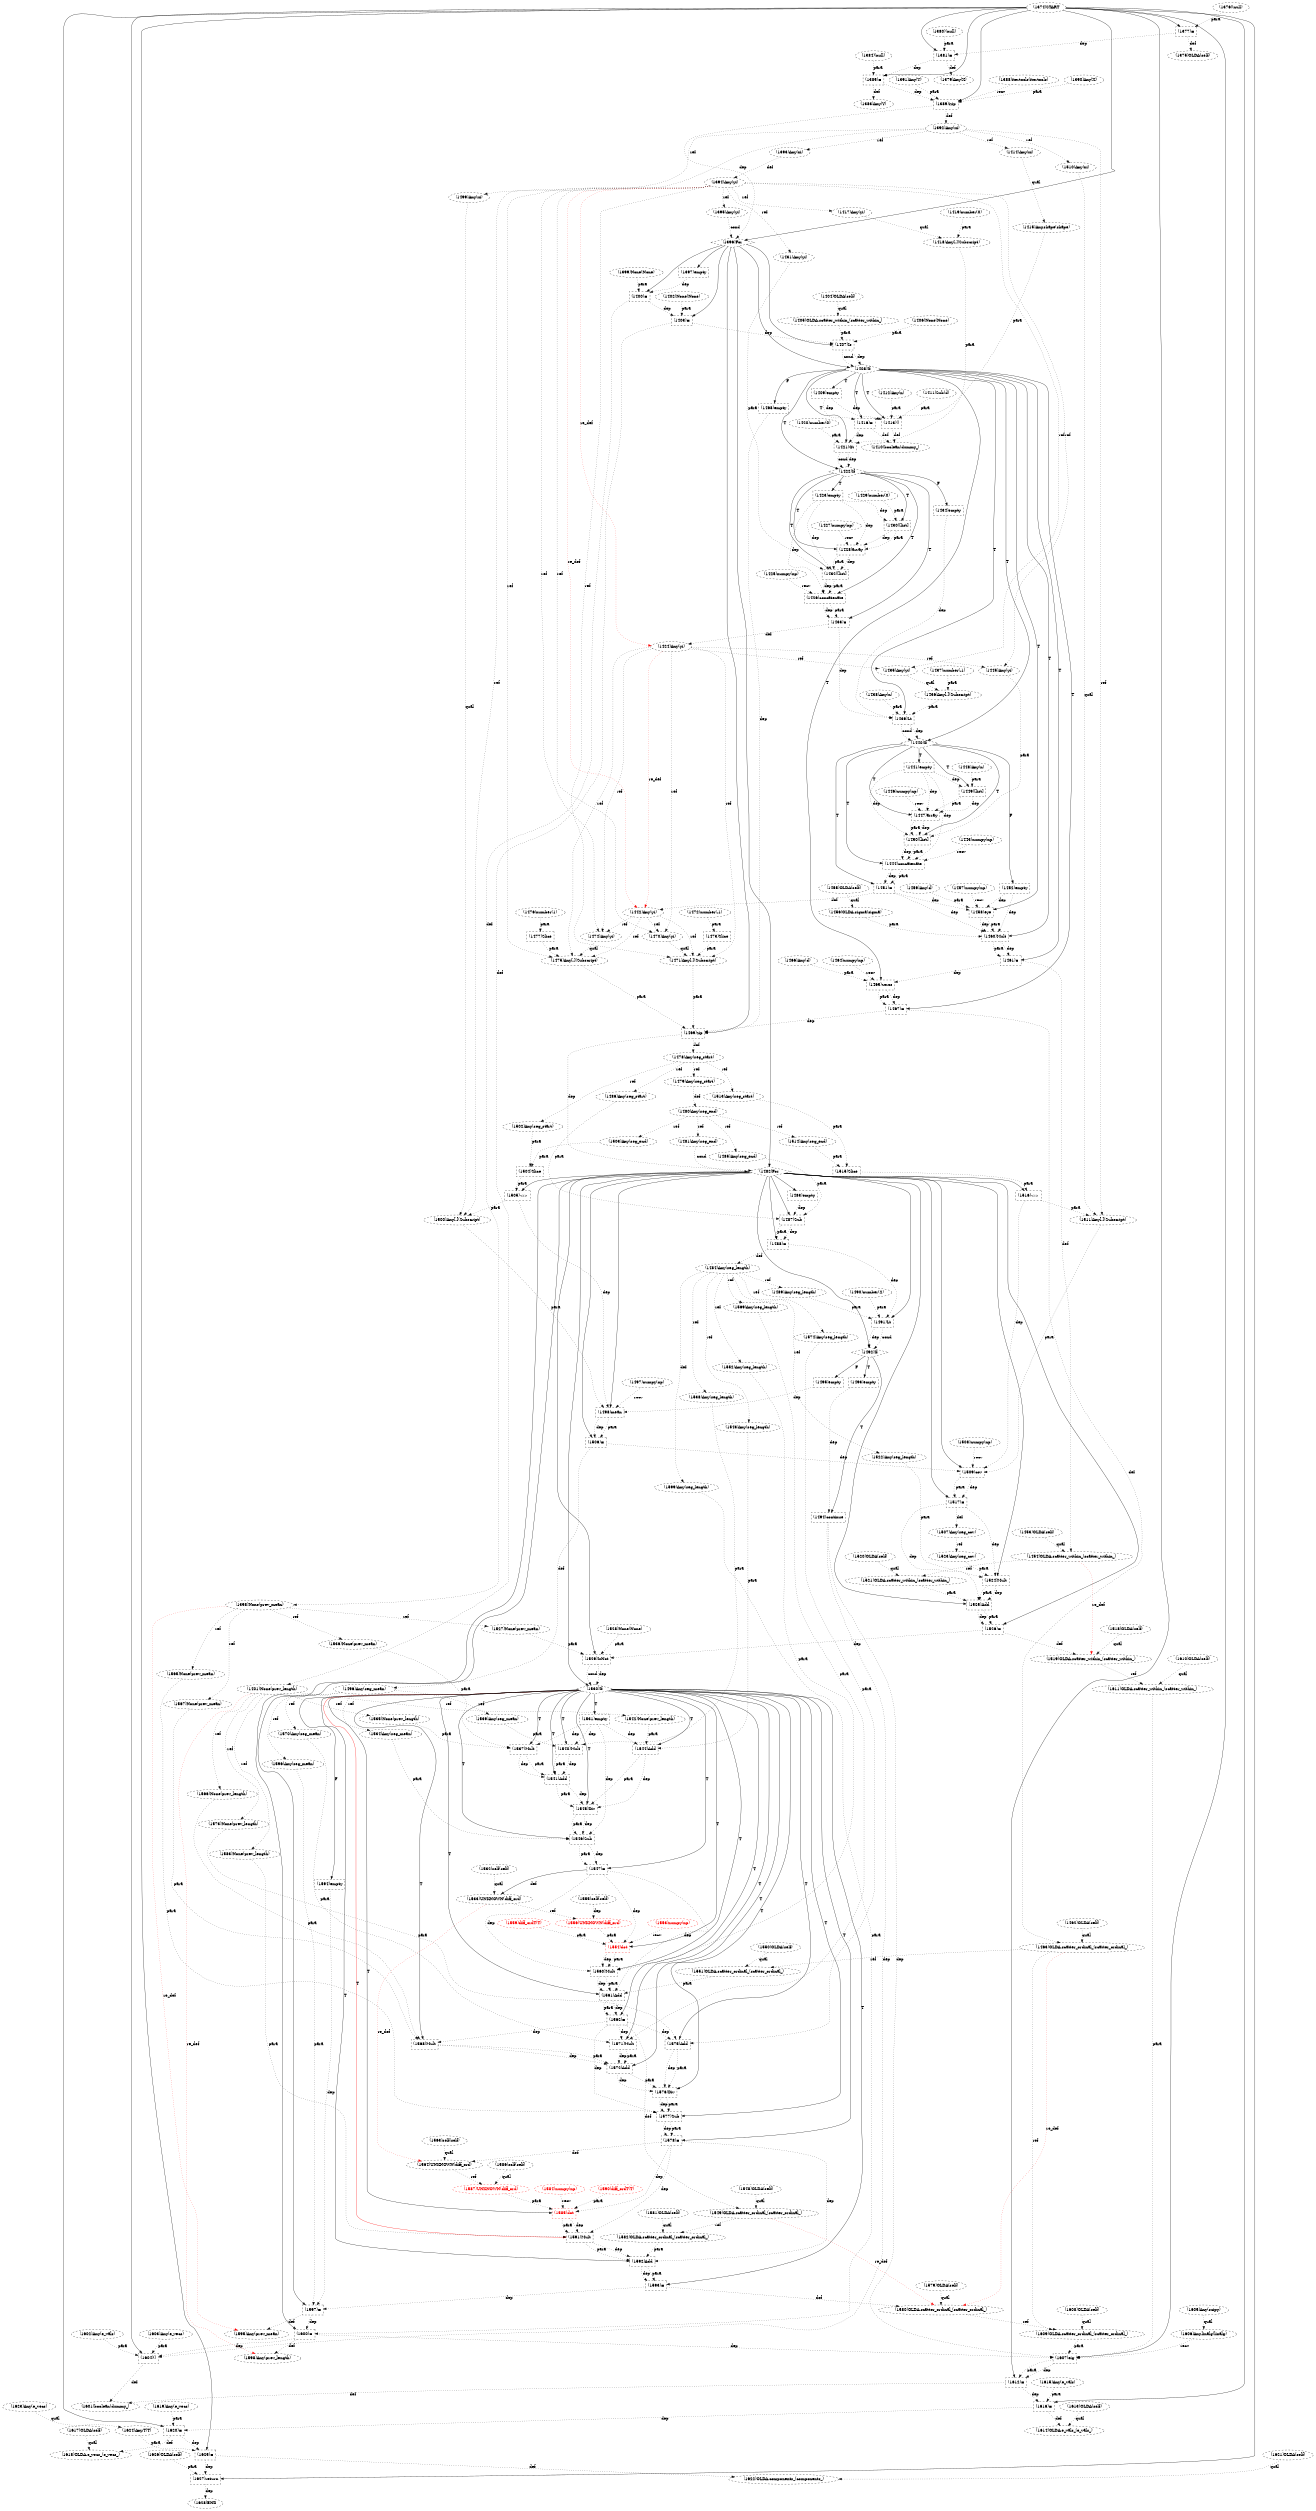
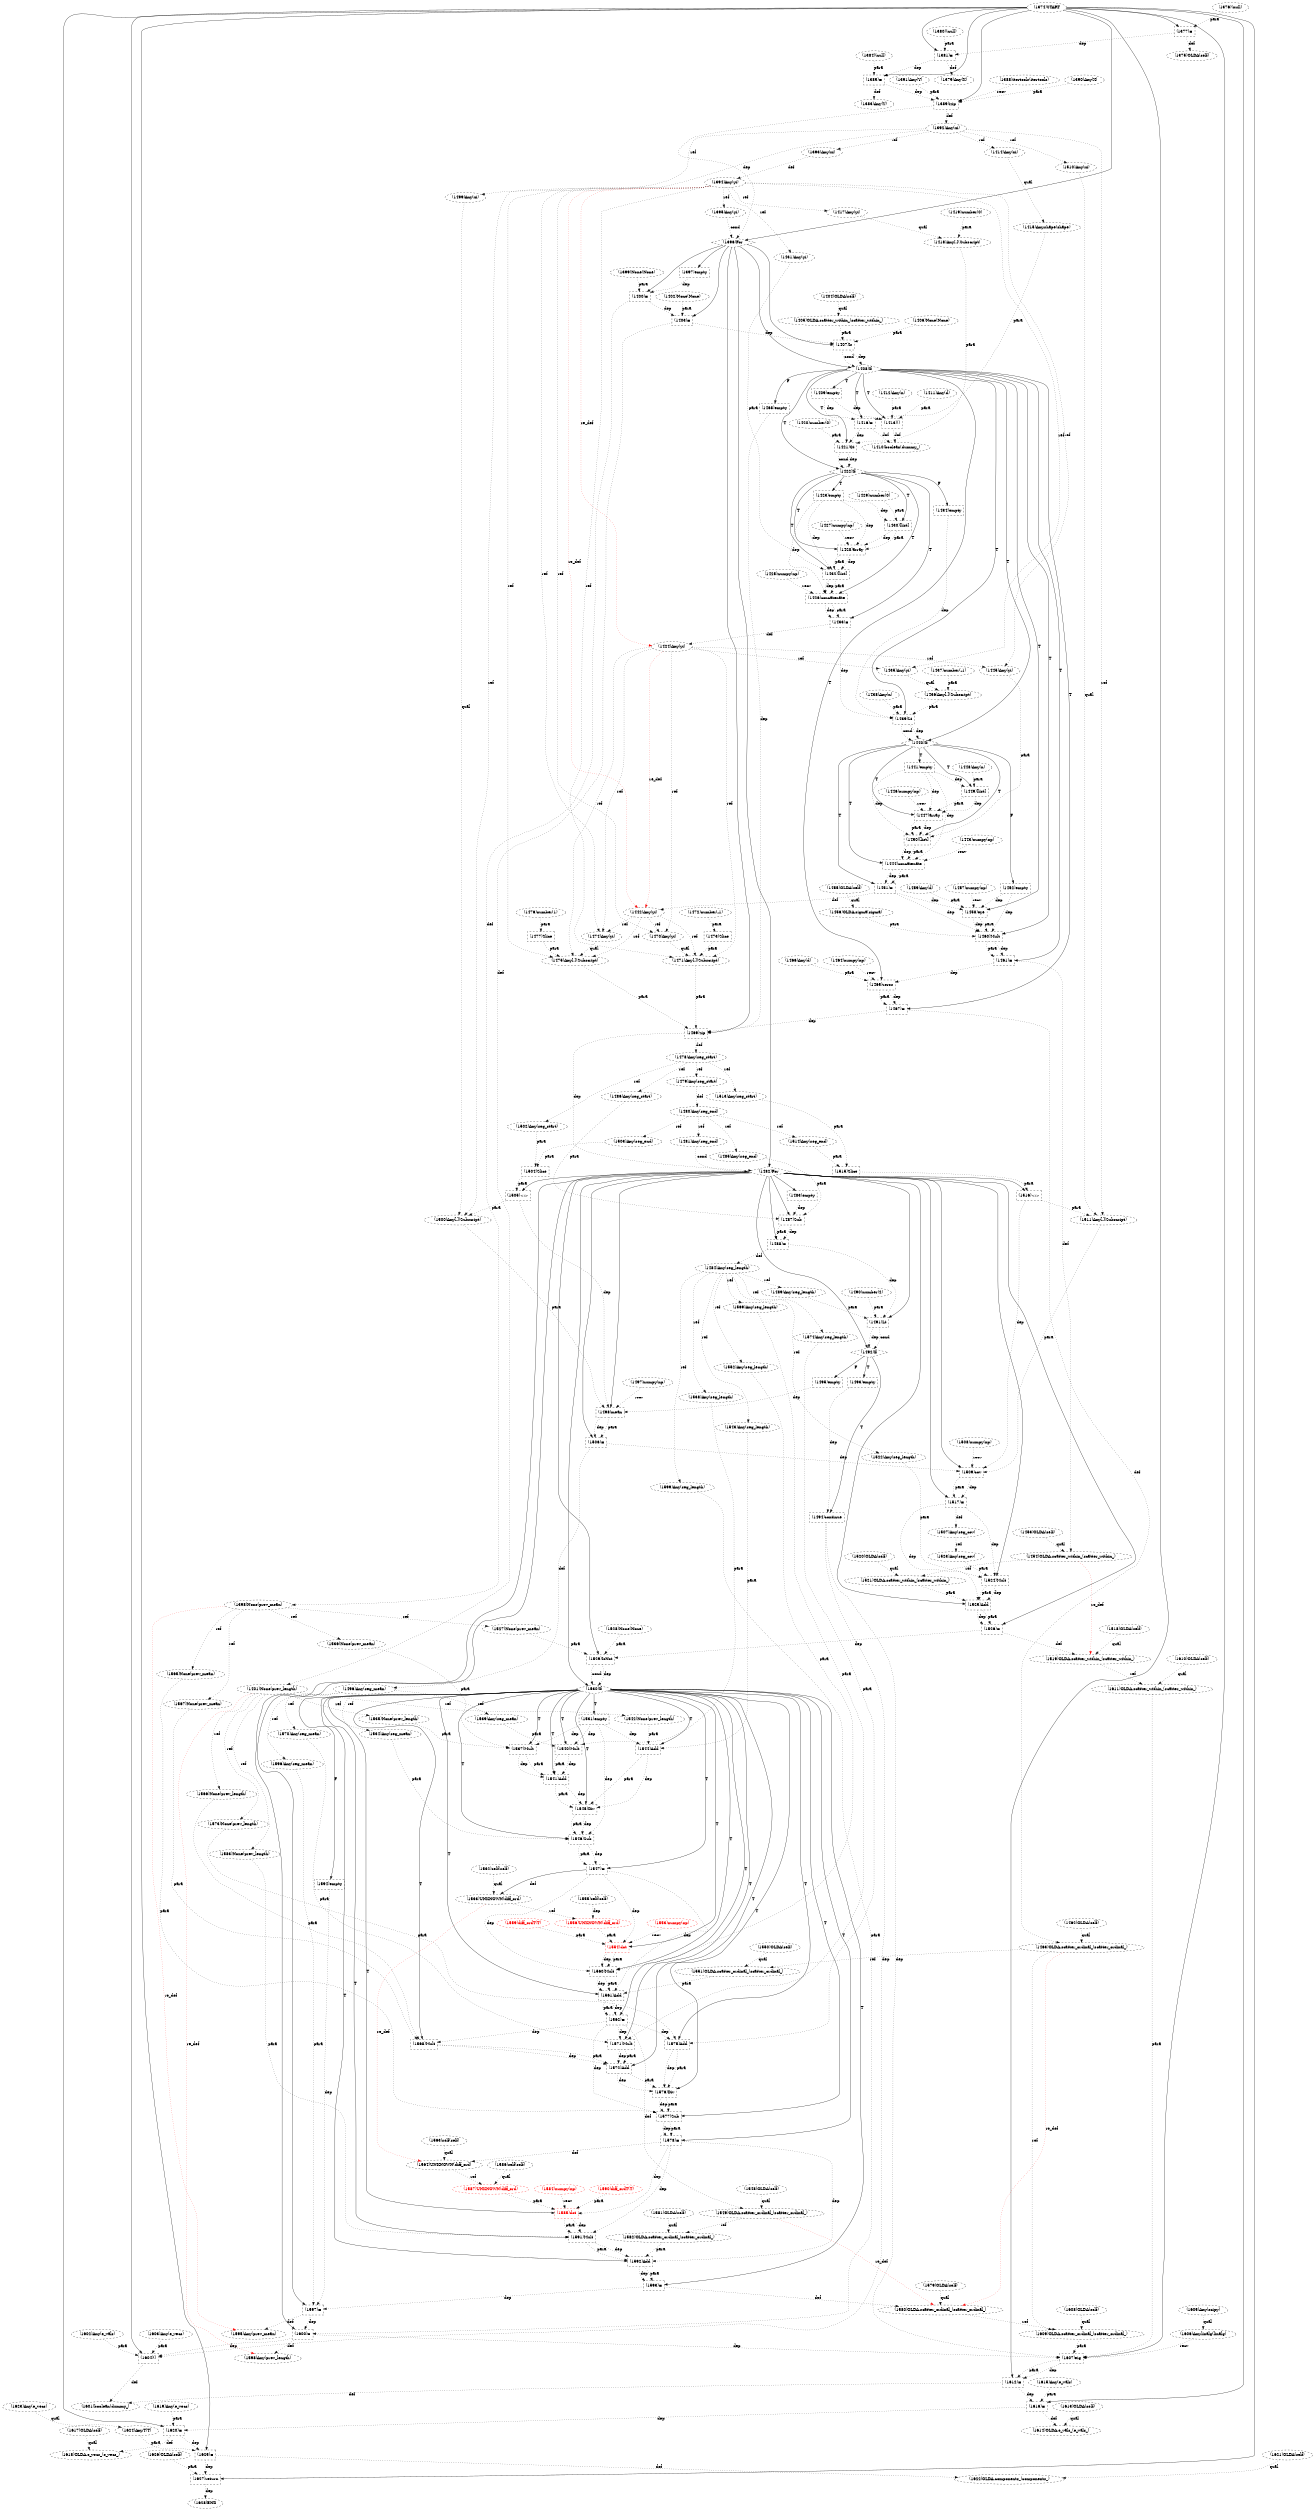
node "(1411)Sub(d)": label "(1411)Sub(d)" -> "(1411)Any(d)"
edge "(1484)Any(seg_length)" -> "(1599)Any(seg_length)": label "def" -> "ref"
edge "(1530)If" -> "(1591)Mult": color red -> black
